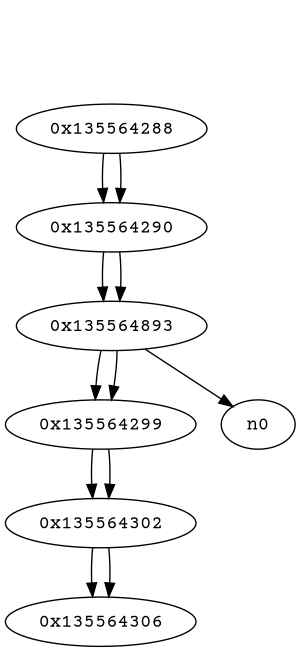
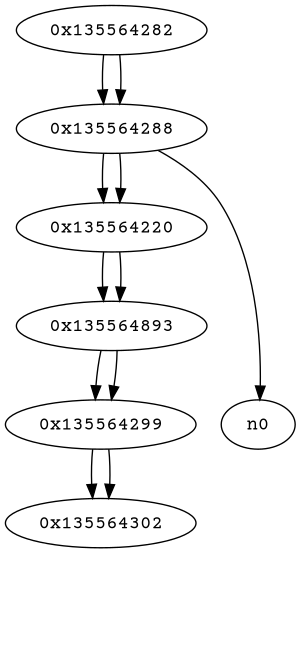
node "0x135564282": added
node "0x135564290": label "0x135564290" -> "0x135564220"
edge "0x135564893" -> "n0": now "0x135564288" -> "n0"
node "0x135564306": removed
